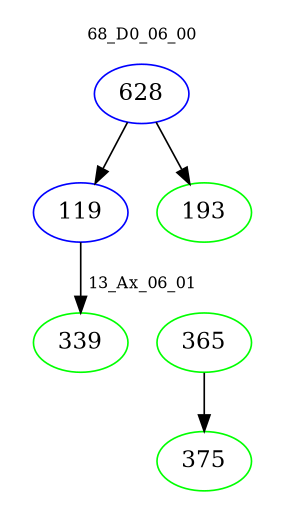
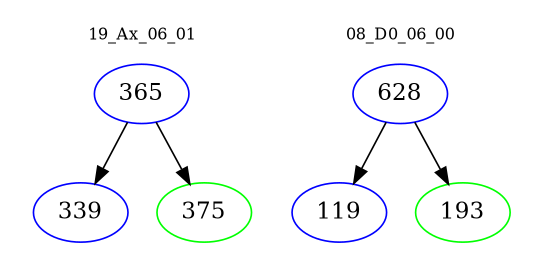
cluster "68_D0_06_00": label "68_D0_06_00" -> "08_D0_06_00"
edge "119" -> "339": now "365" -> "339"
cluster "13_Ax_06_01": label "13_Ax_06_01" -> "19_Ax_06_01"
node "339": color green -> blue
node "365": color green -> blue
